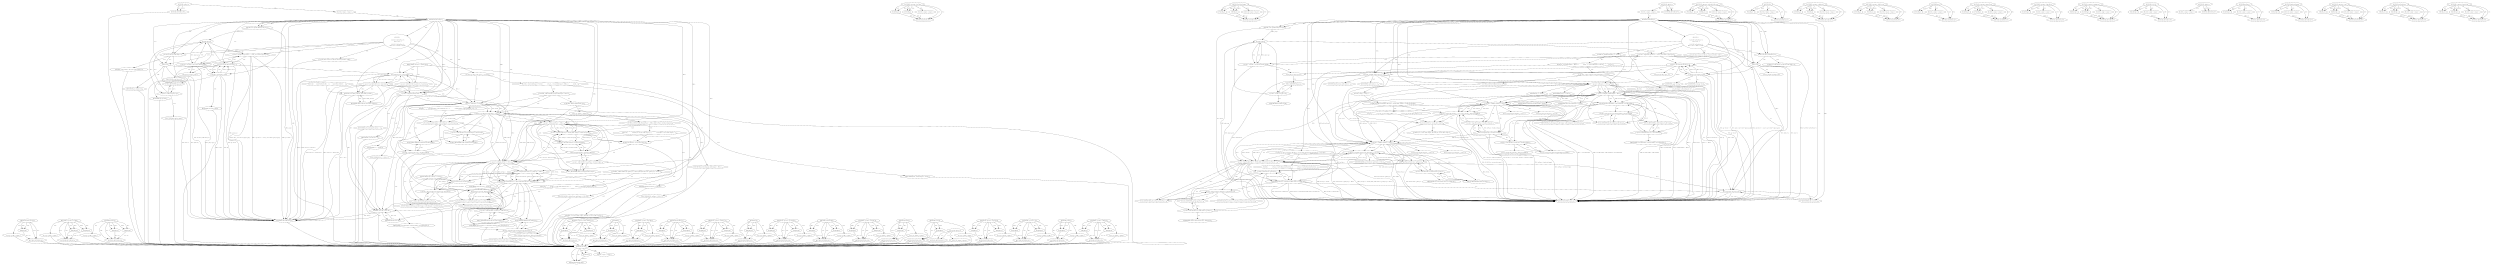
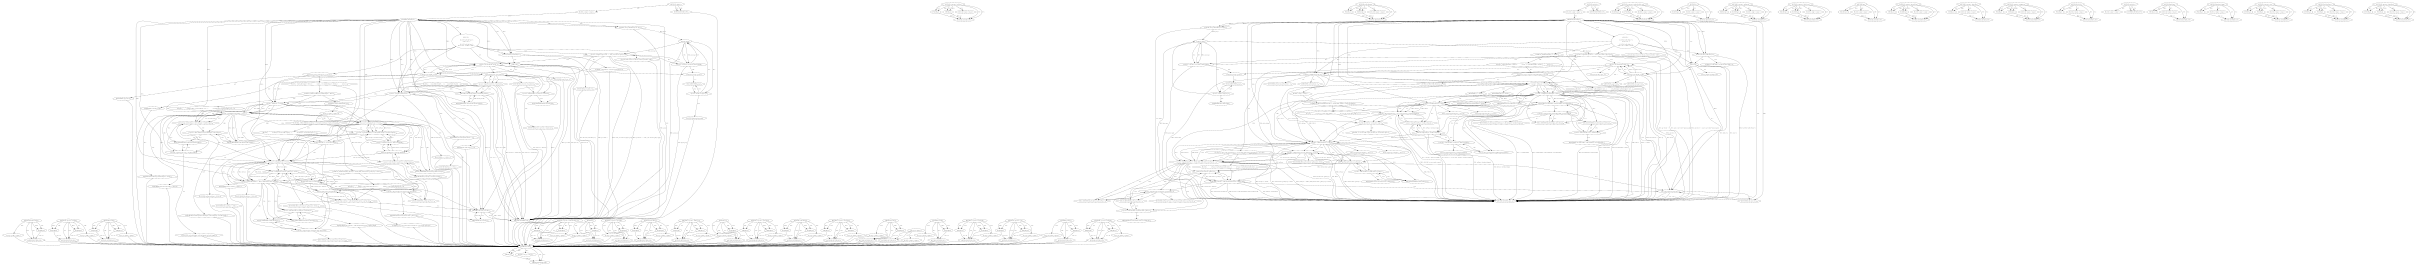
edge "(IDENTIFIER,c,mService->hasClient(c))" -> "(hasClient,mService->hasClient(c))": reversed
node "(FIELD_IDENTIFIER,hasClient,hasClient)": added
node "(IDENTIFIER,mService,mService->hasClient(c))": added
